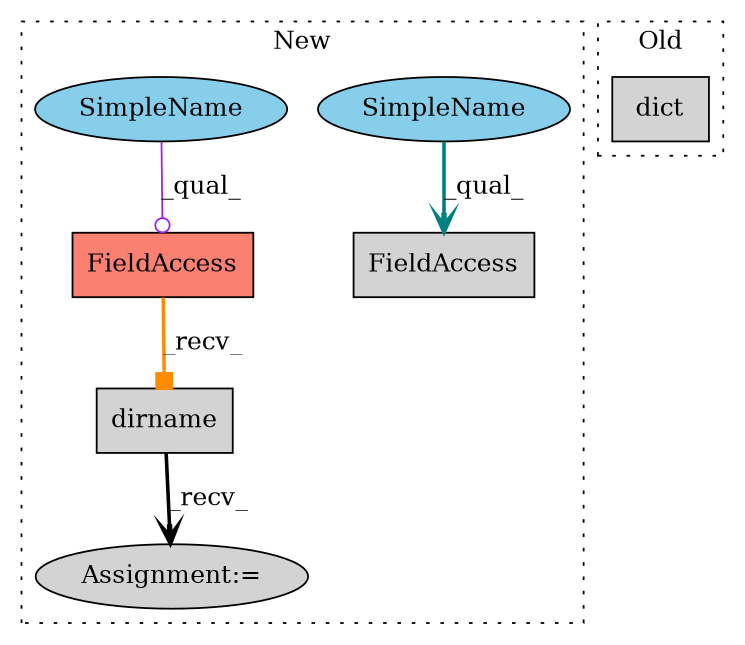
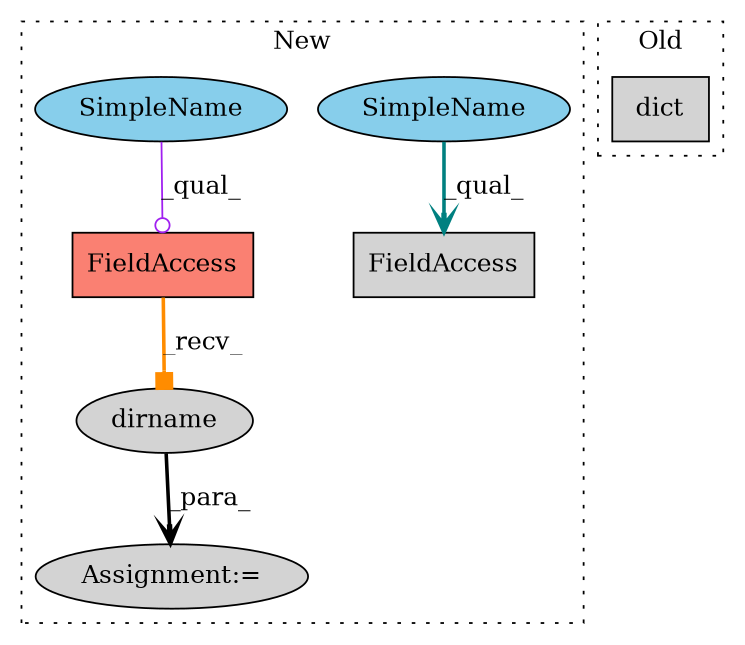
node "dirname": shape box -> ellipse
edge "dirname" -> "Assignment:=": label "_recv_" -> "_para_"
